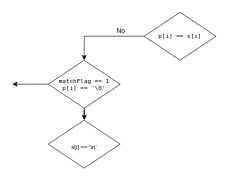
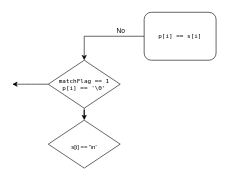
node "p[i] == s[i]": shape diamond -> rounded rectangle
